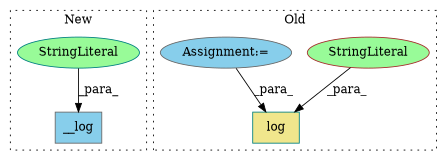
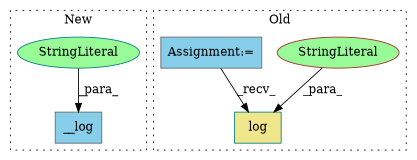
node "Assignment:=": shape ellipse -> box
edge "Assignment:=" -> "log": label "_para_" -> "_recv_"
